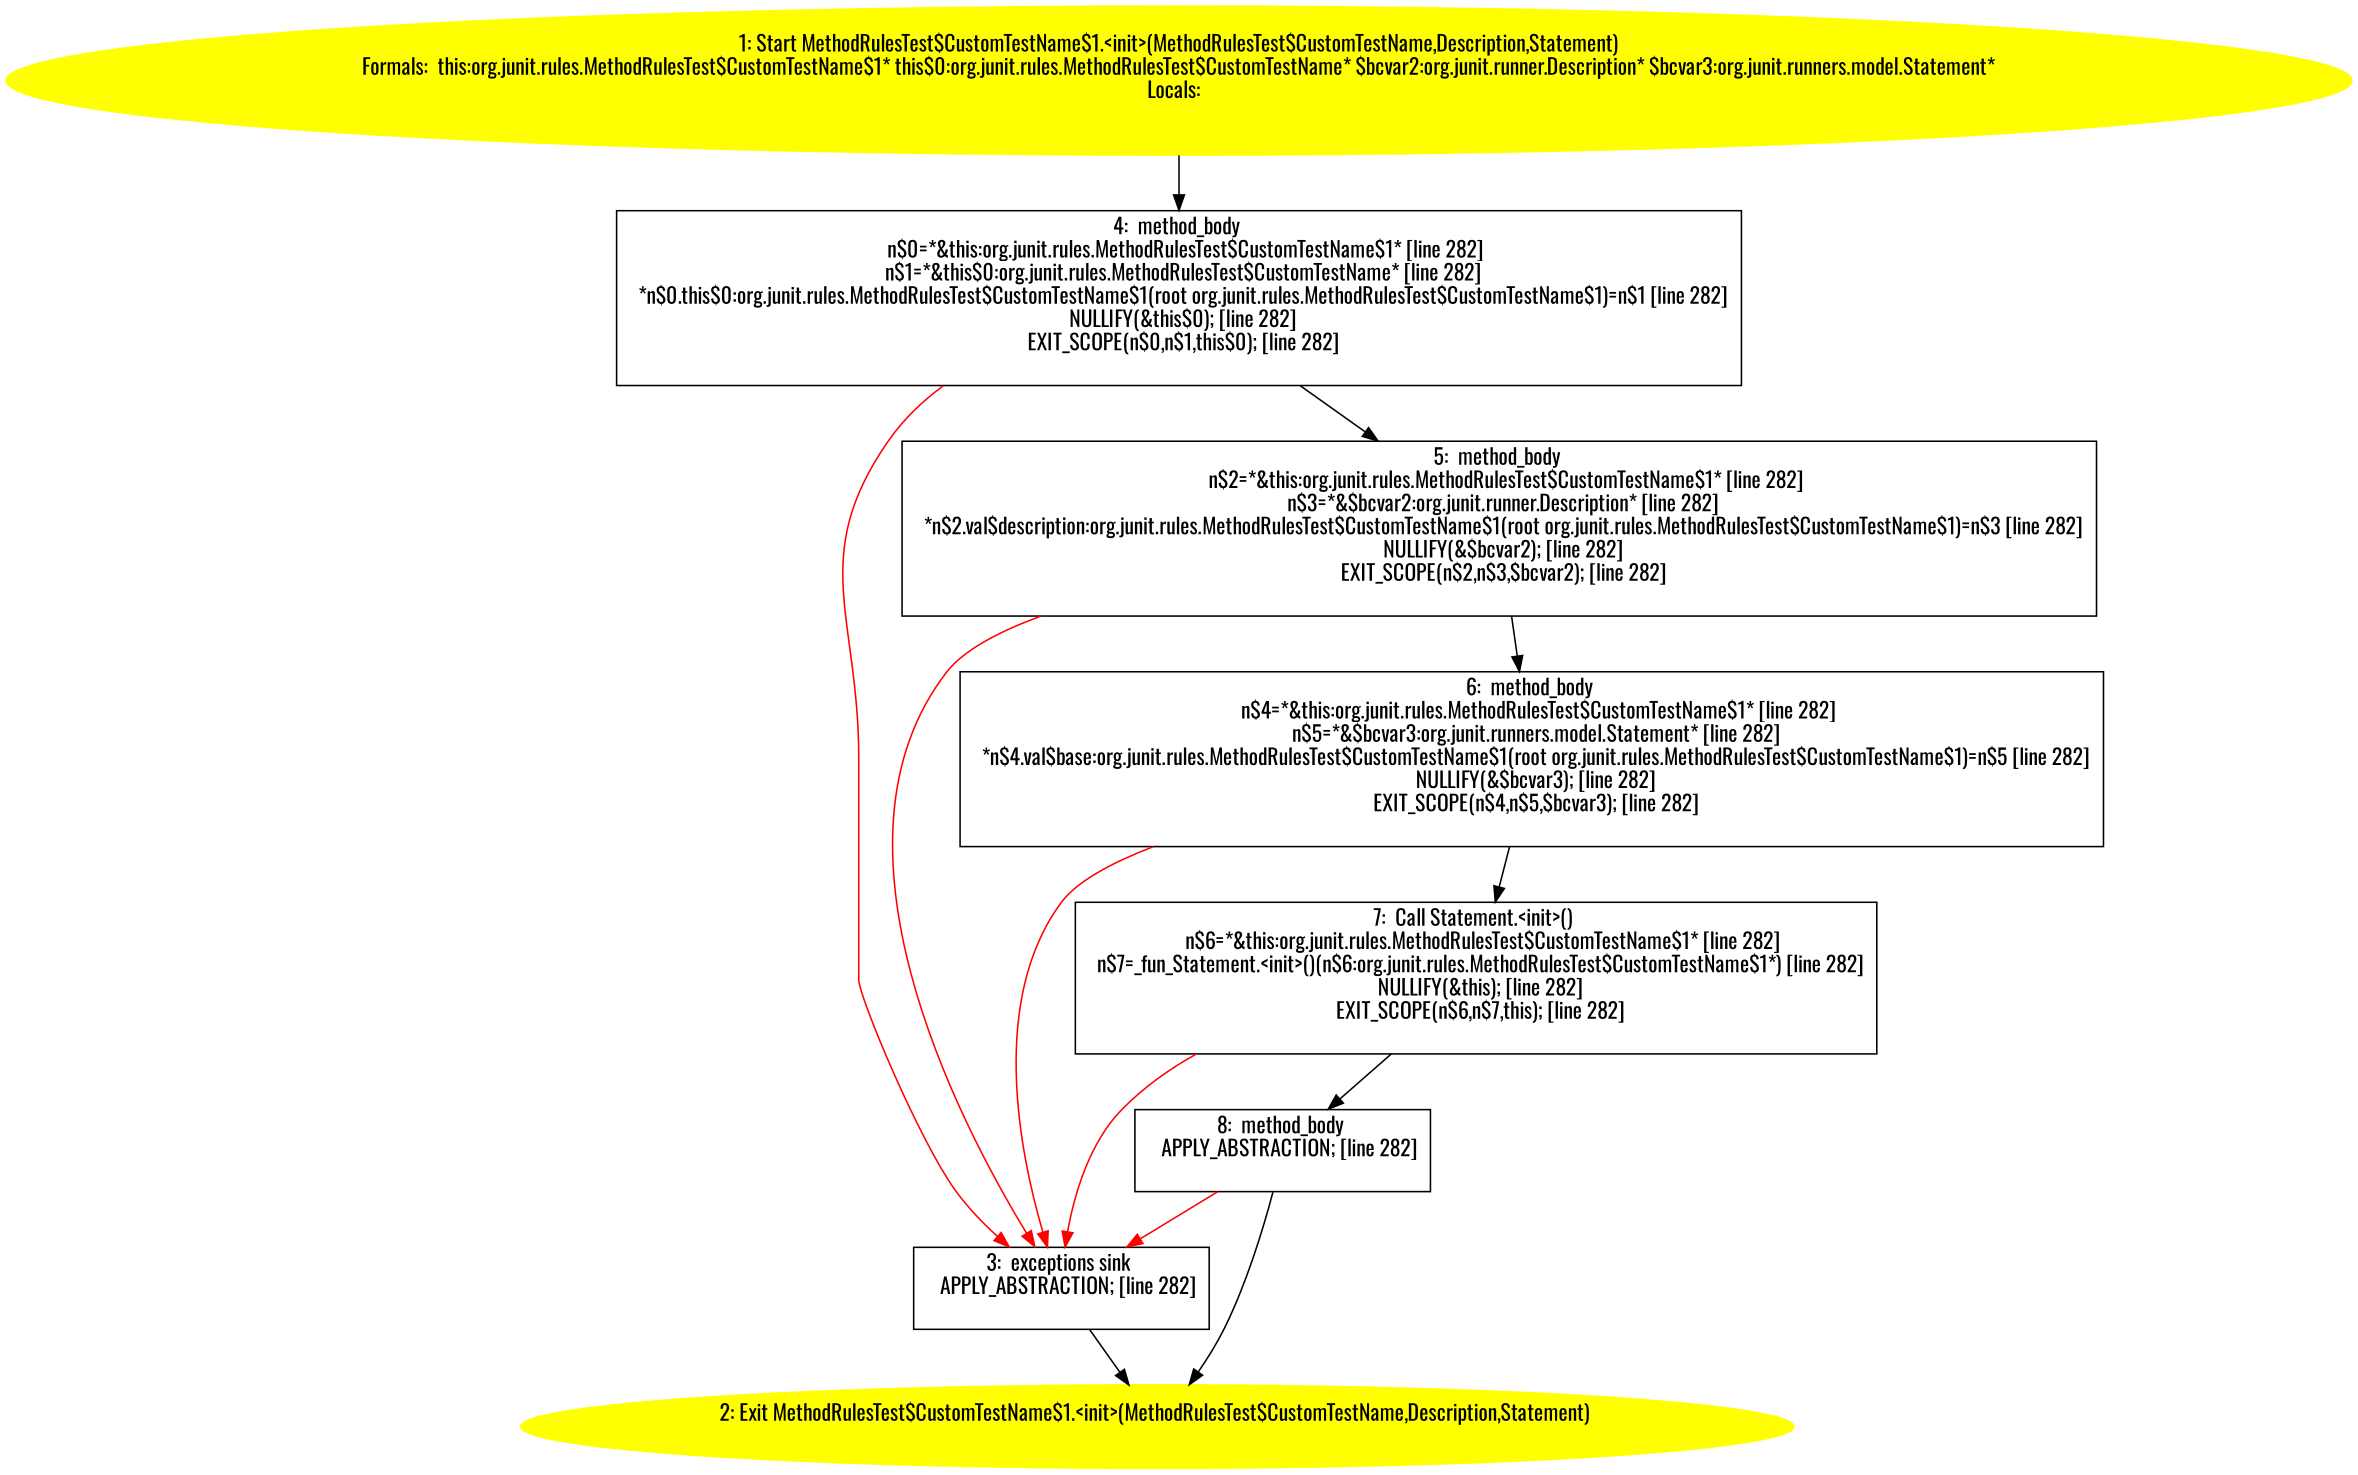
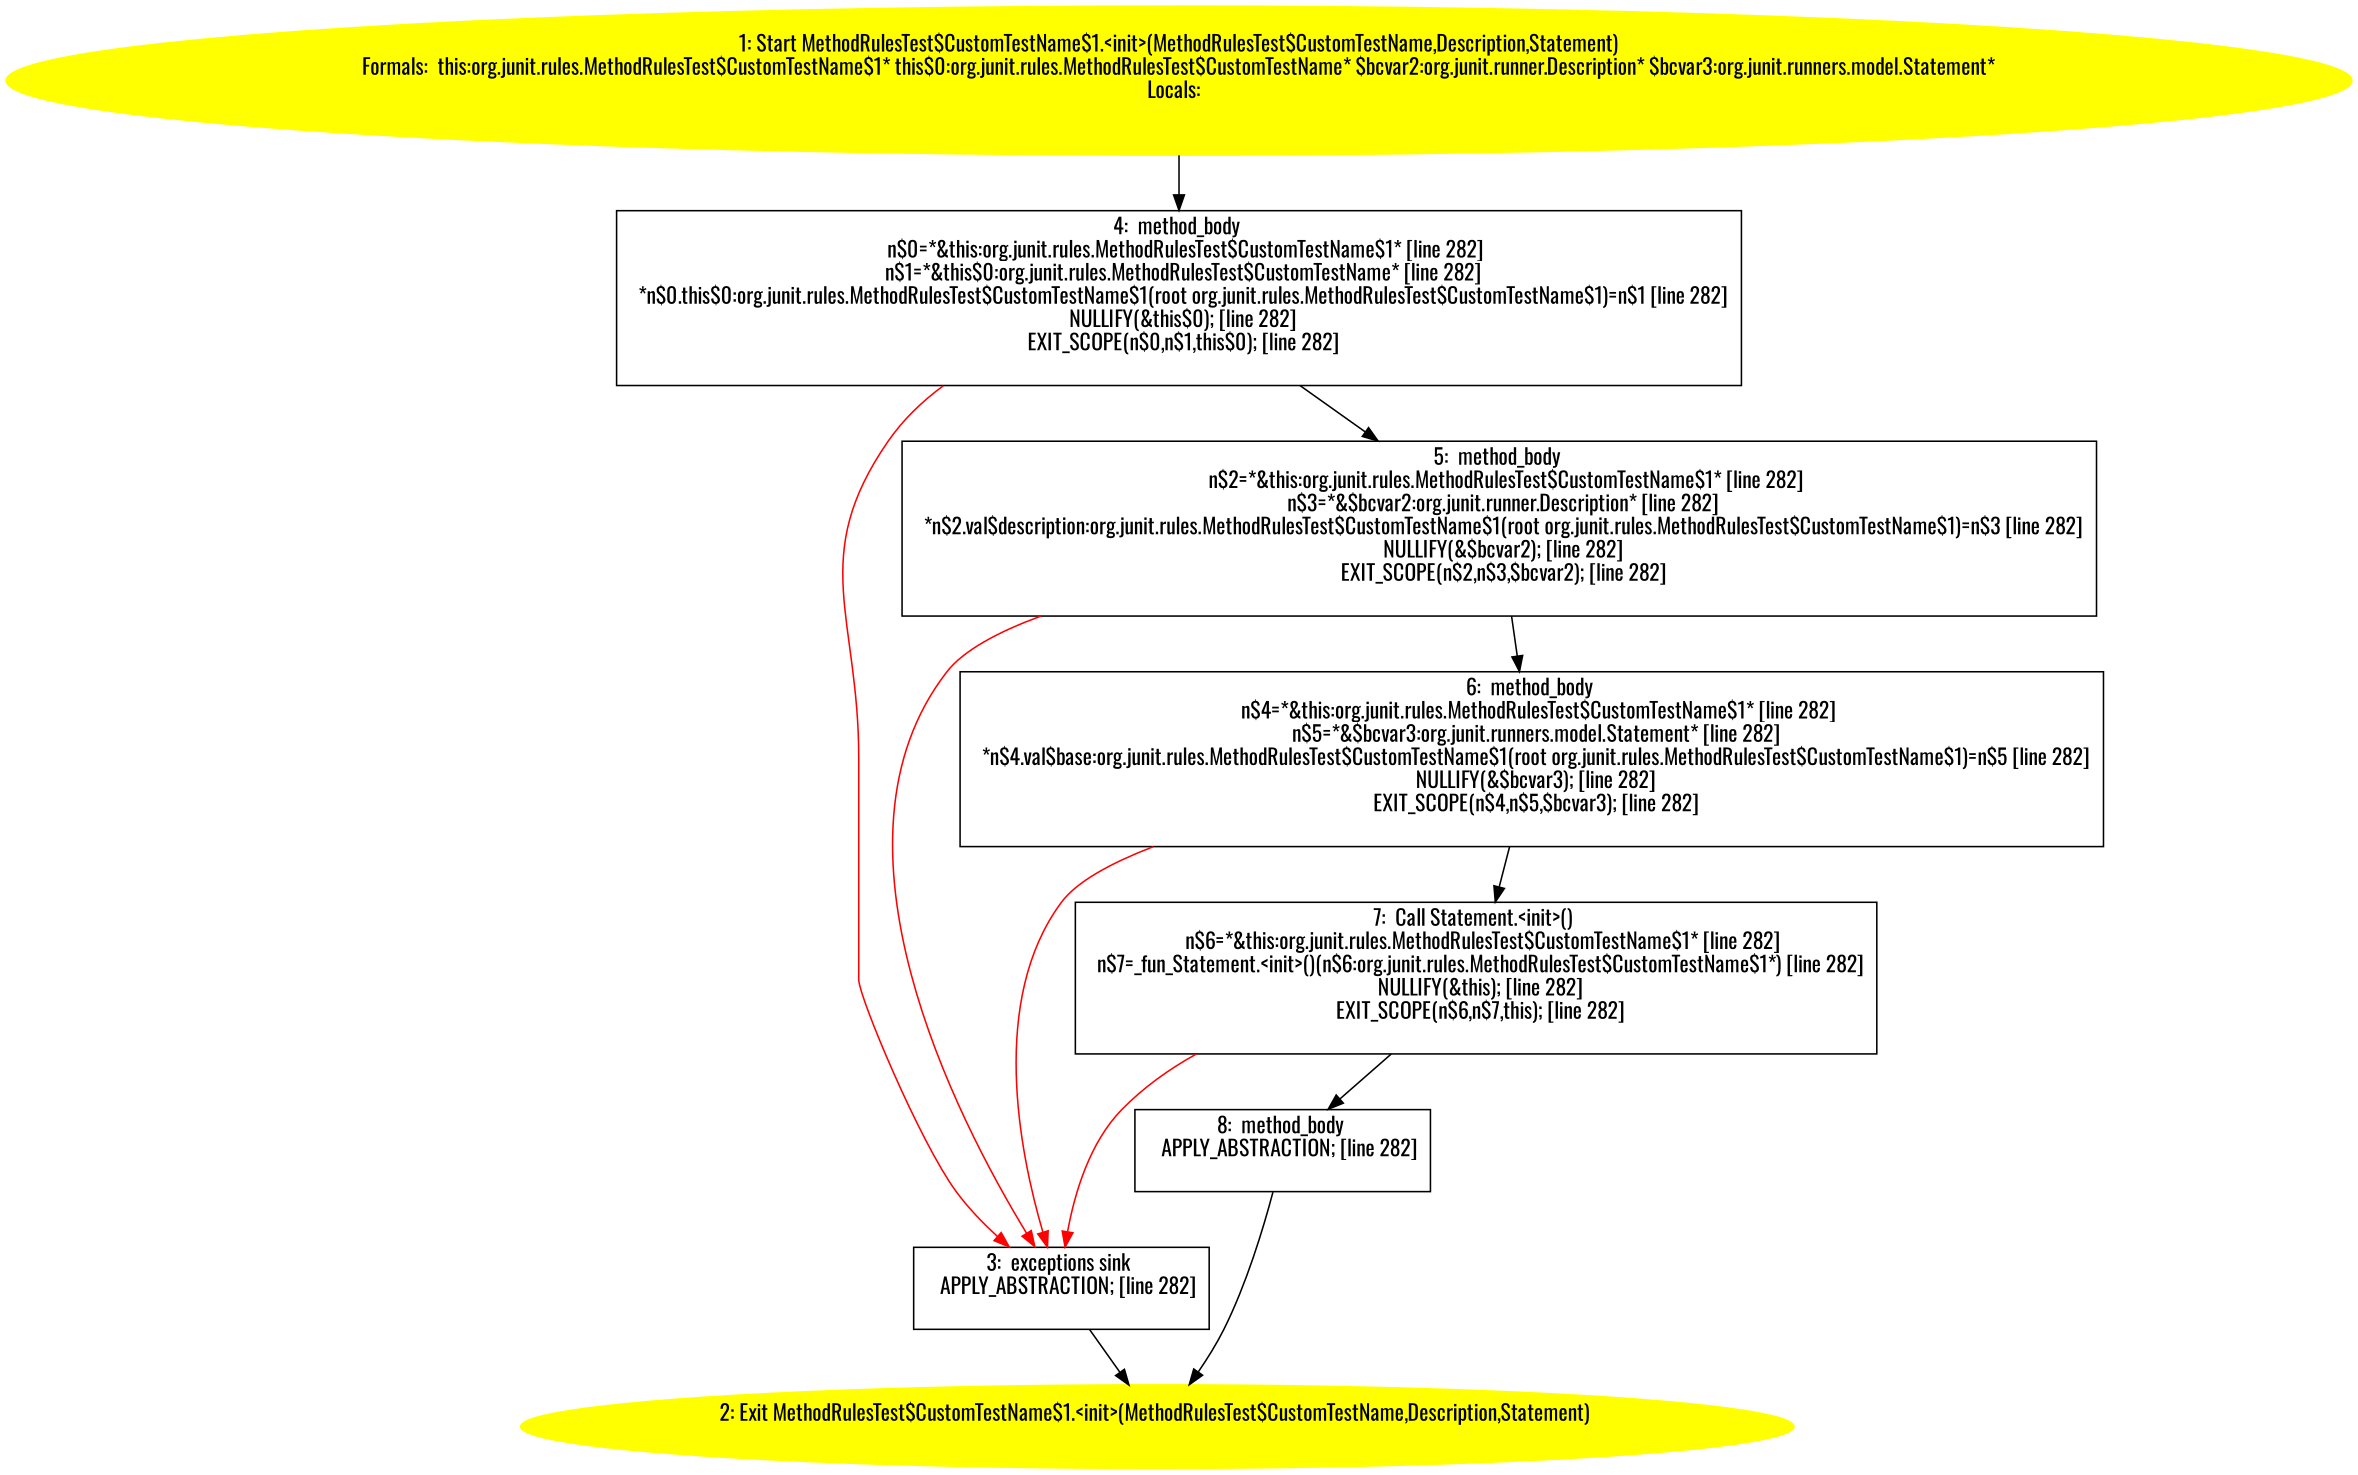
edge "8:  method_body APPLY_ABSTRACTION; [line 282]" -> "3:  exceptions sink APPLY_ABSTRACTION; [line 282]": removed
